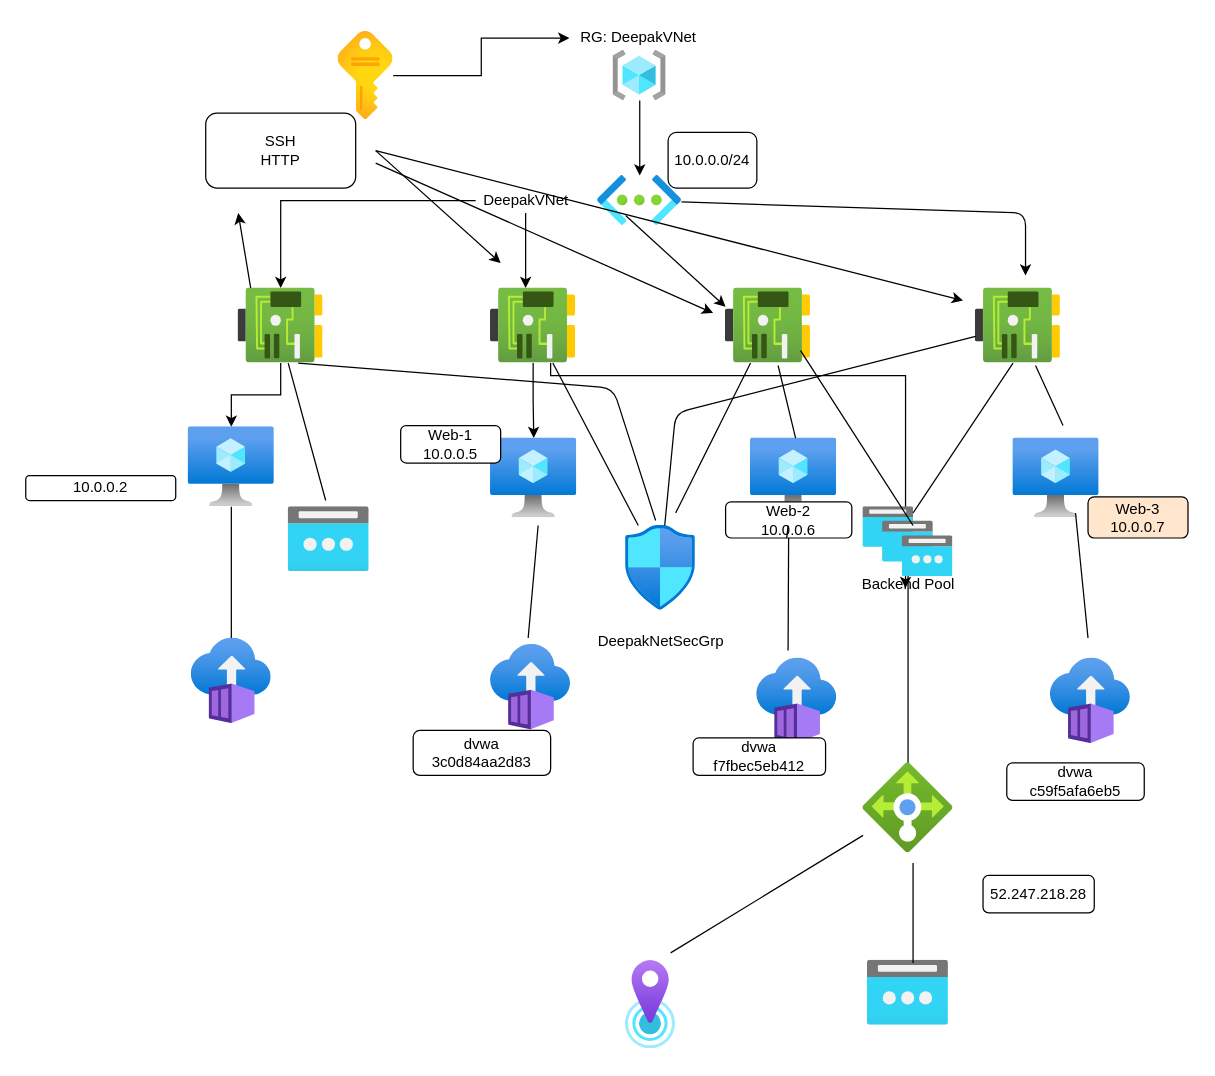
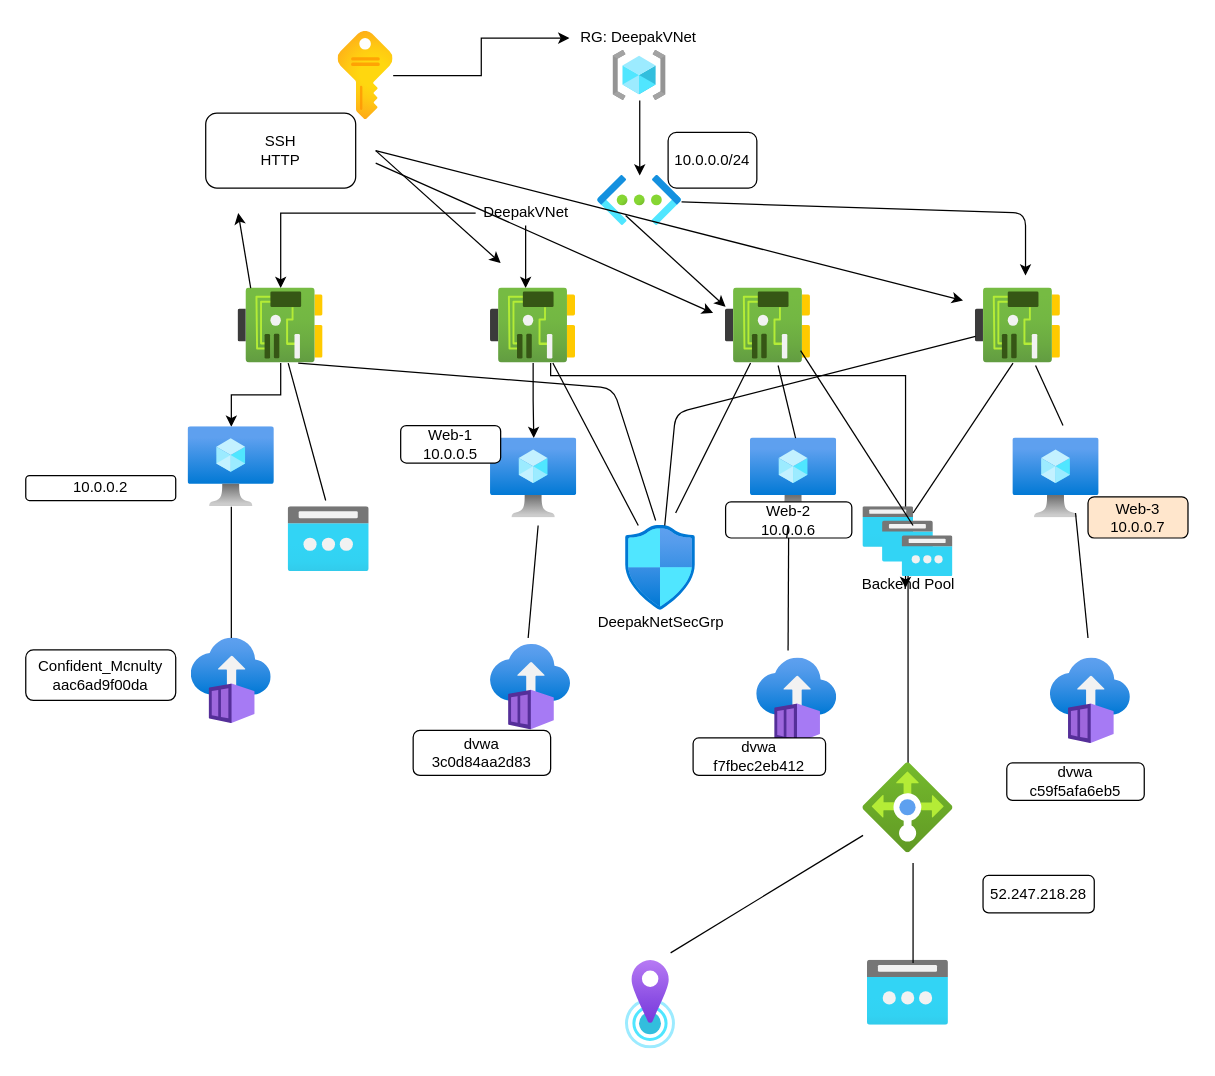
node "DeepakVNet": moved (526, 201) -> (526, 213)
node "DeepakNetSecGrp": moved (661, 642) -> (661, 623)
node "Confident_Mcnulty aac6ad9f00da": added
node "dvwa f7fbec5eb412": label "dvwa f7fbec5eb412" -> "dvwa f7fbec2eb412"
